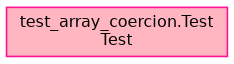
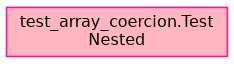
node "test_array_coercion.Test Test": label "test_array_coercion.Test Test" -> "test_array_coercion.Test Nested"
